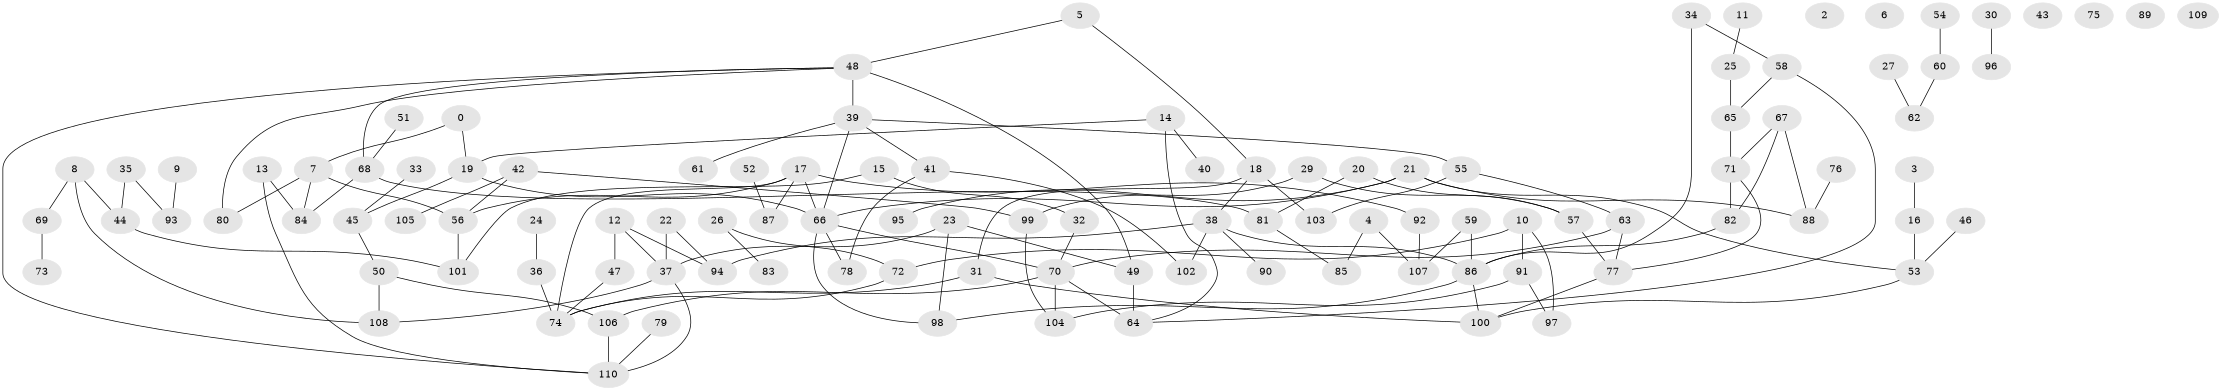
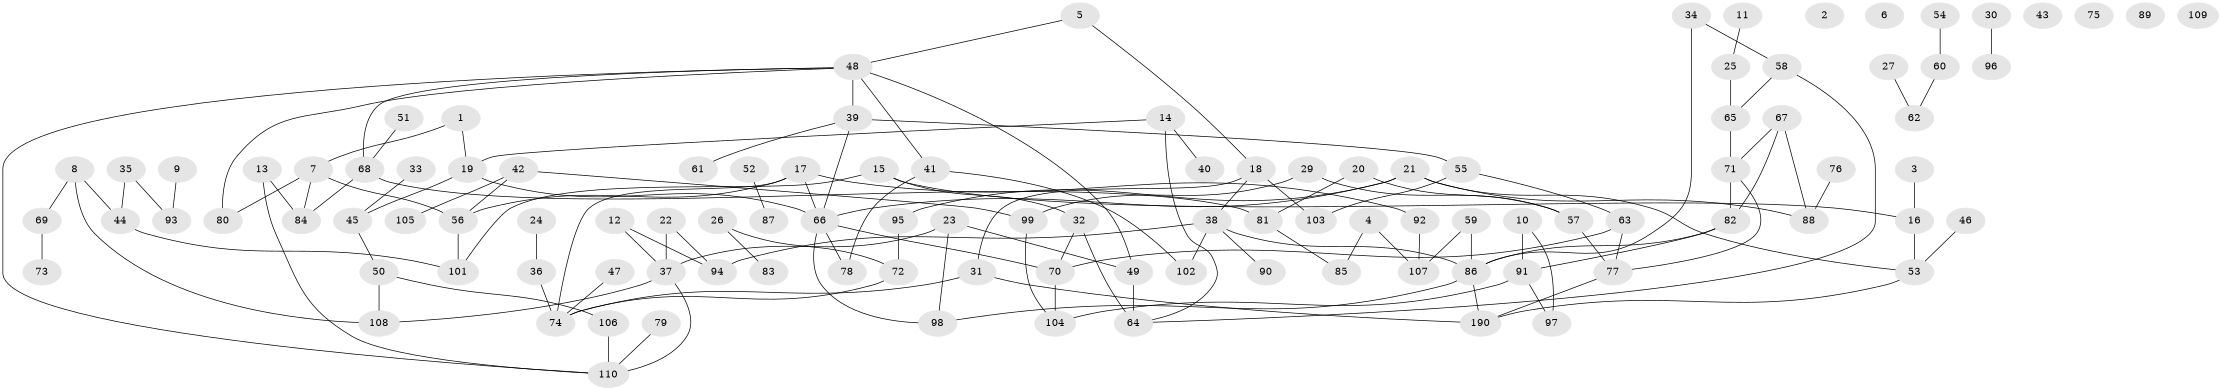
node "0": label "0" -> "1"
edge "39" -- "41": now "48" -- "41"
edge "17" -- "87": removed
edge "15" -- "16": added
edge "12" -- "47": removed
edge "82" -- "91": added
edge "10" -- "72": now "95" -- "72"
edge "70" -- "106": removed
edge "70" -- "64": now "32" -- "64"
node "100": label "100" -> "190"
